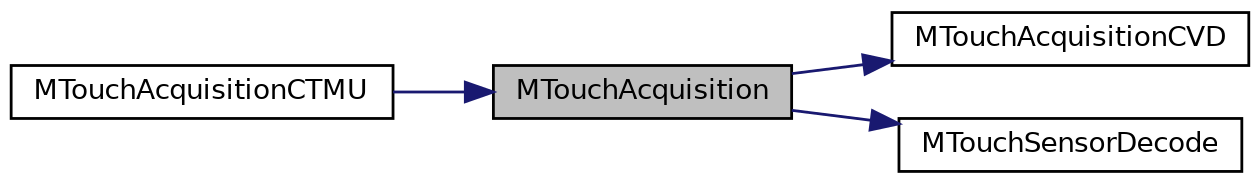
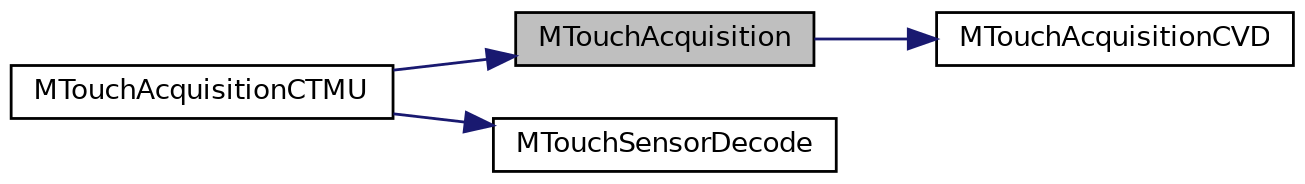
edge "MTouchAcquisition" -> "MTouchSensorDecode": now "MTouchAcquisitionCTMU" -> "MTouchSensorDecode"
